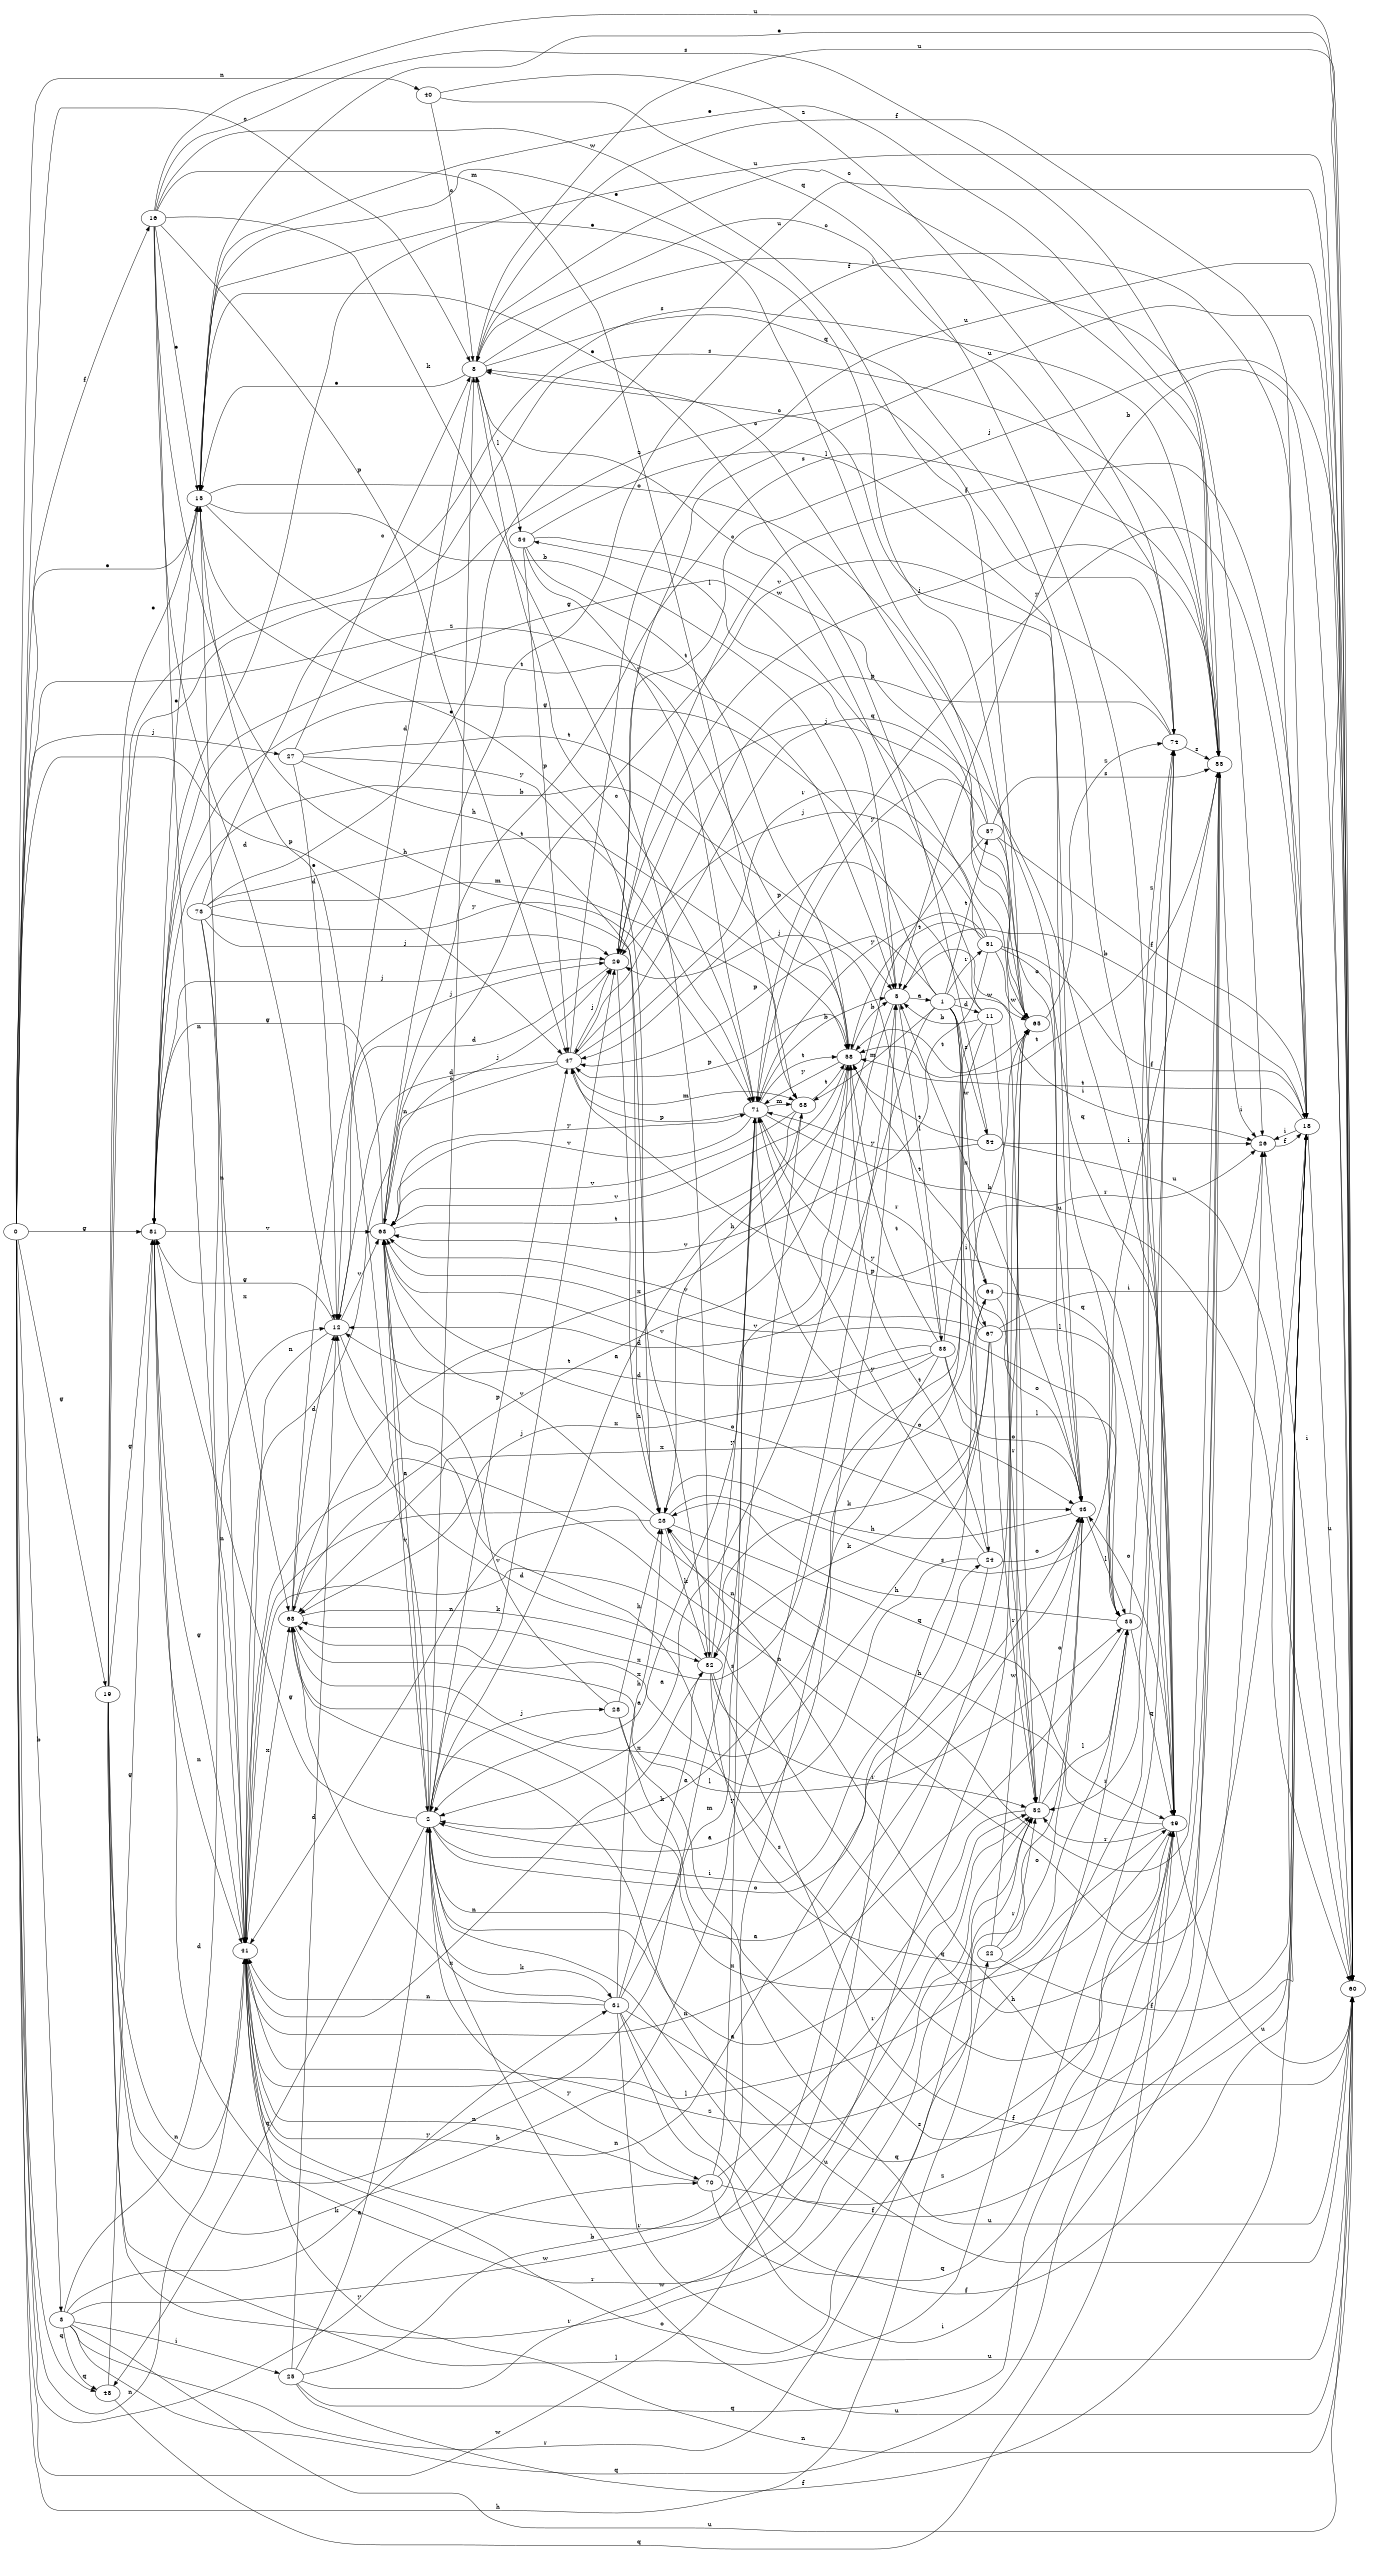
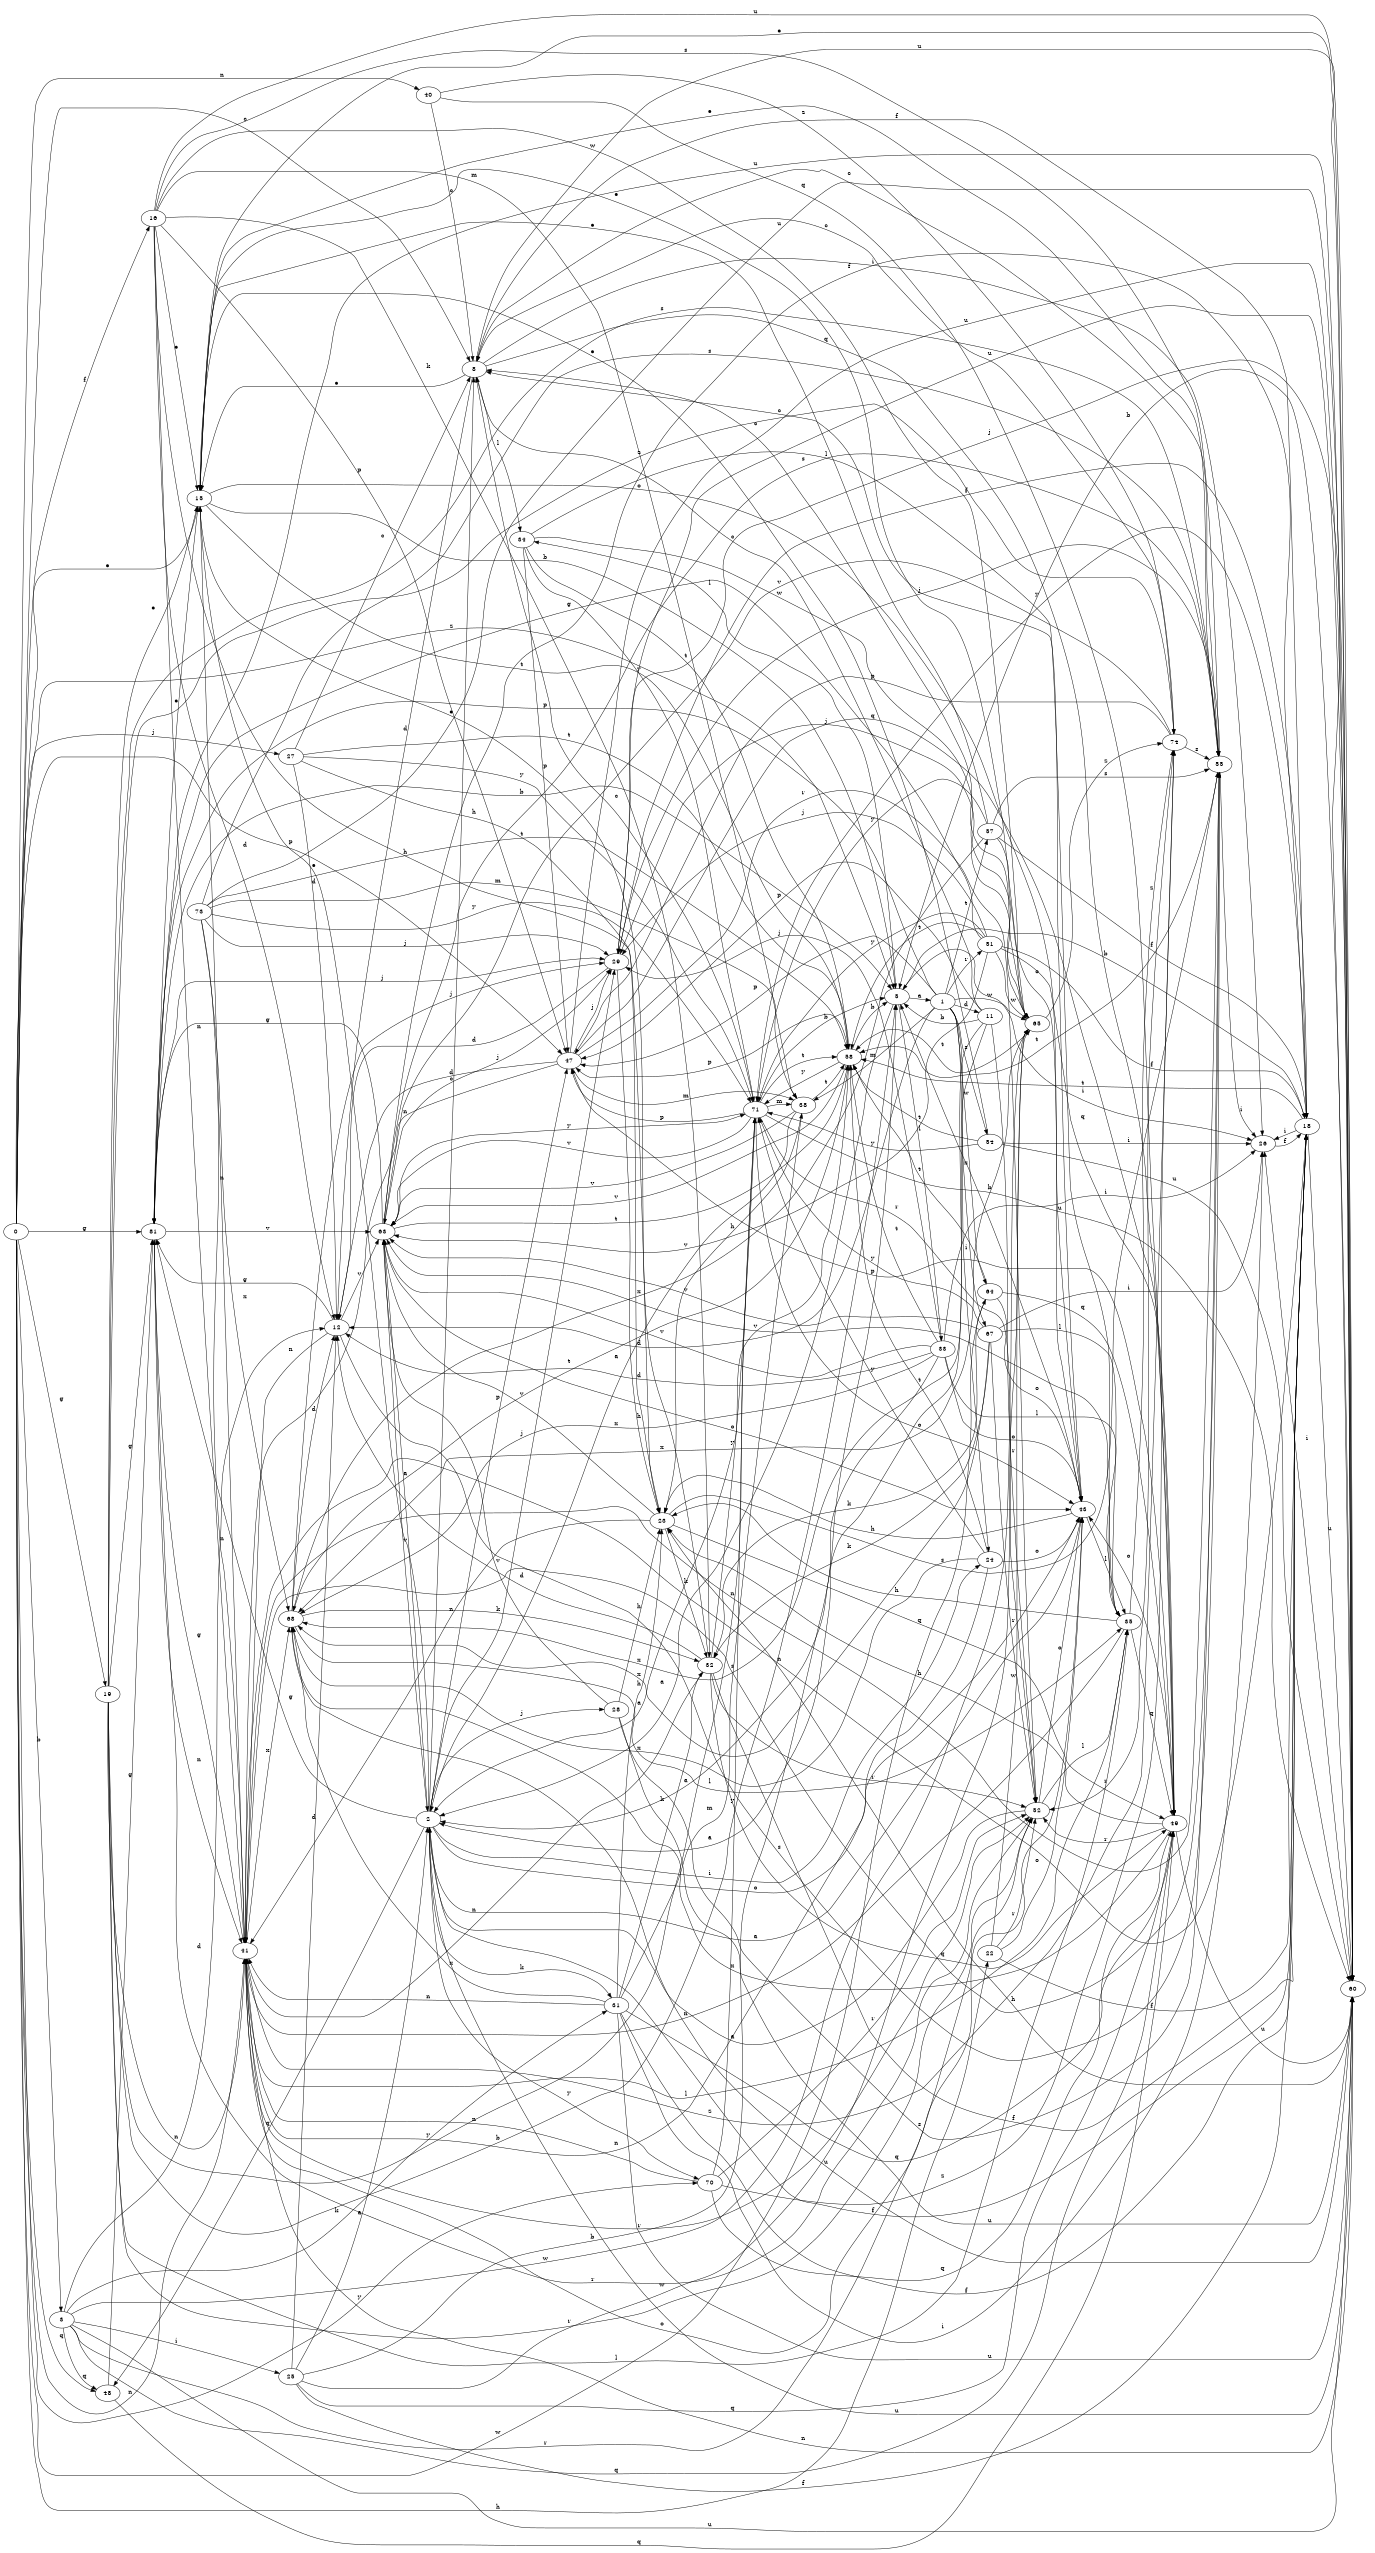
edge "1" -> "81": label "g" -> "p"
edge "33" -> "26": label "r" -> "i"
